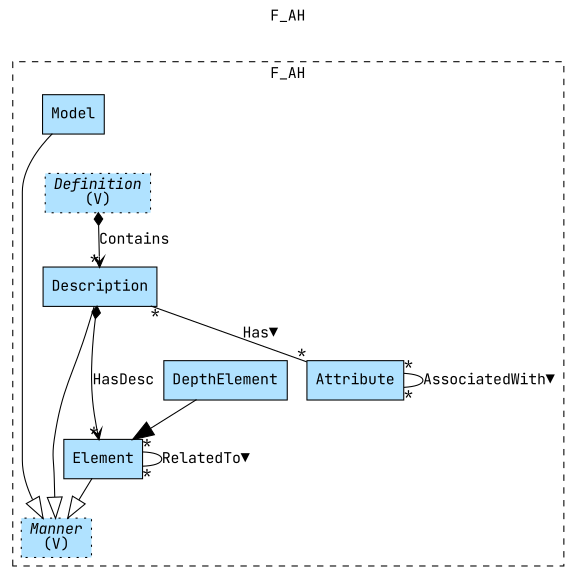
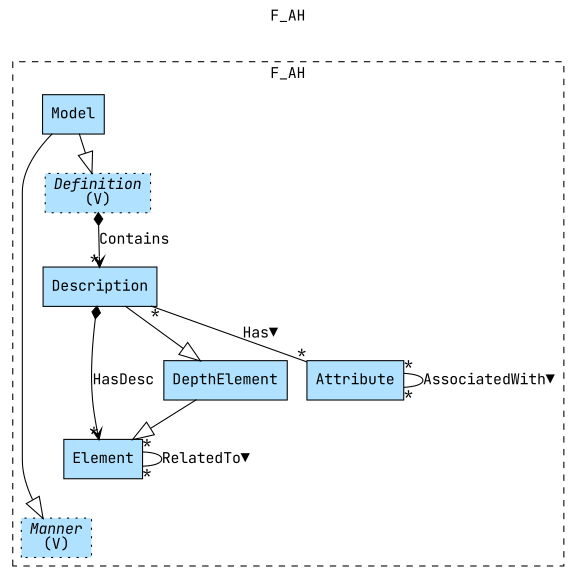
edge "Model" -> "Definition": added
edge "Description" -> "Manner": now "Description" -> "DepthElement"
edge "DepthElement" -> "Element": arrowhead normal -> onormal
edge "Element" -> "Manner": removed
